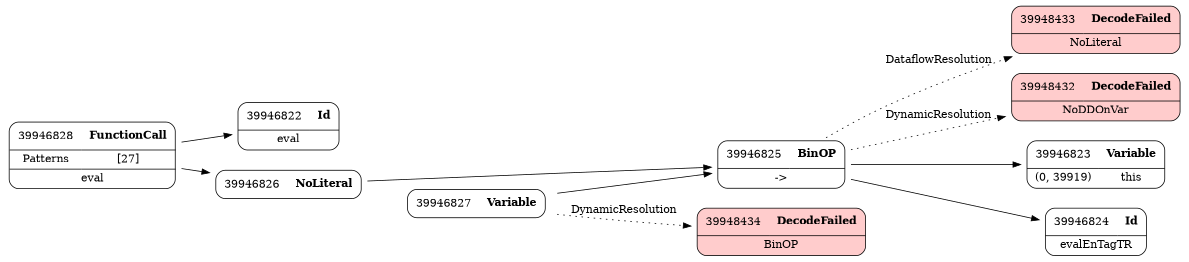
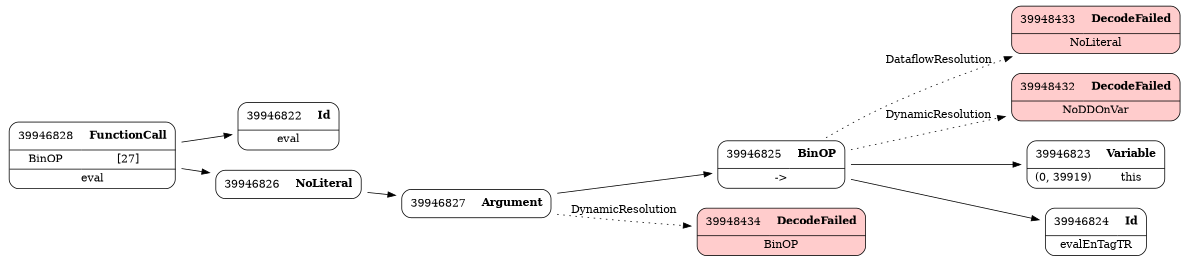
node "39946828": text "Patterns" -> "BinOP"
edge "39946826" -> "39946825": now "39946826" -> "39946827"
node "39946827": text "Variable" -> "Argument"
